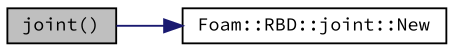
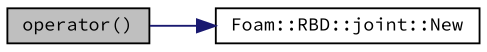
node "joint()": label "joint()" -> "operator()"
